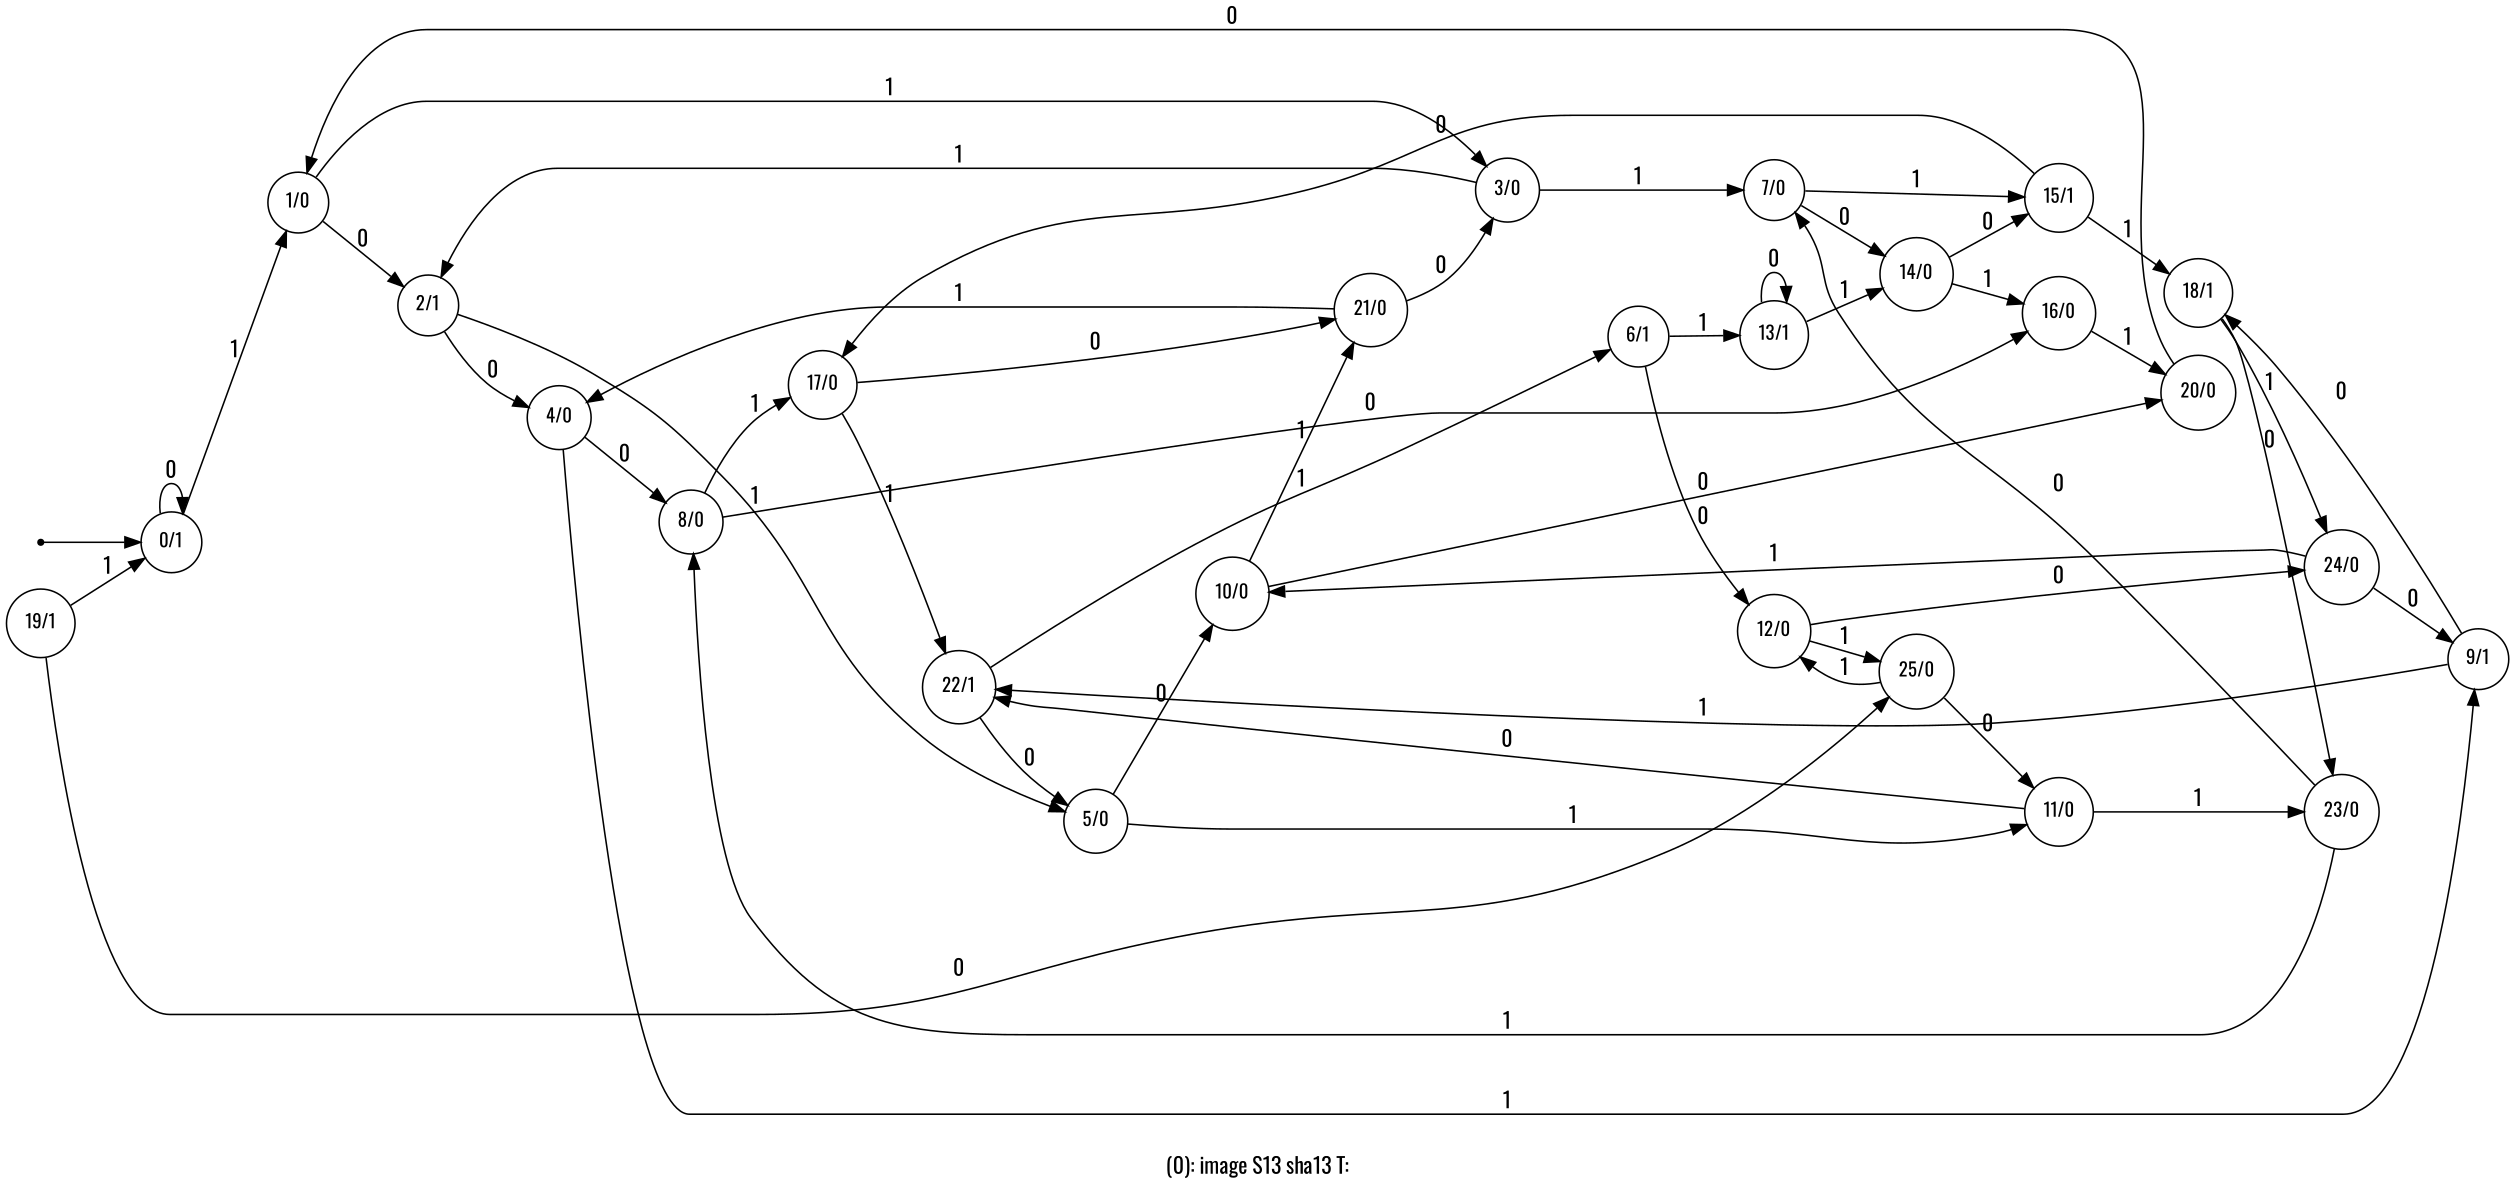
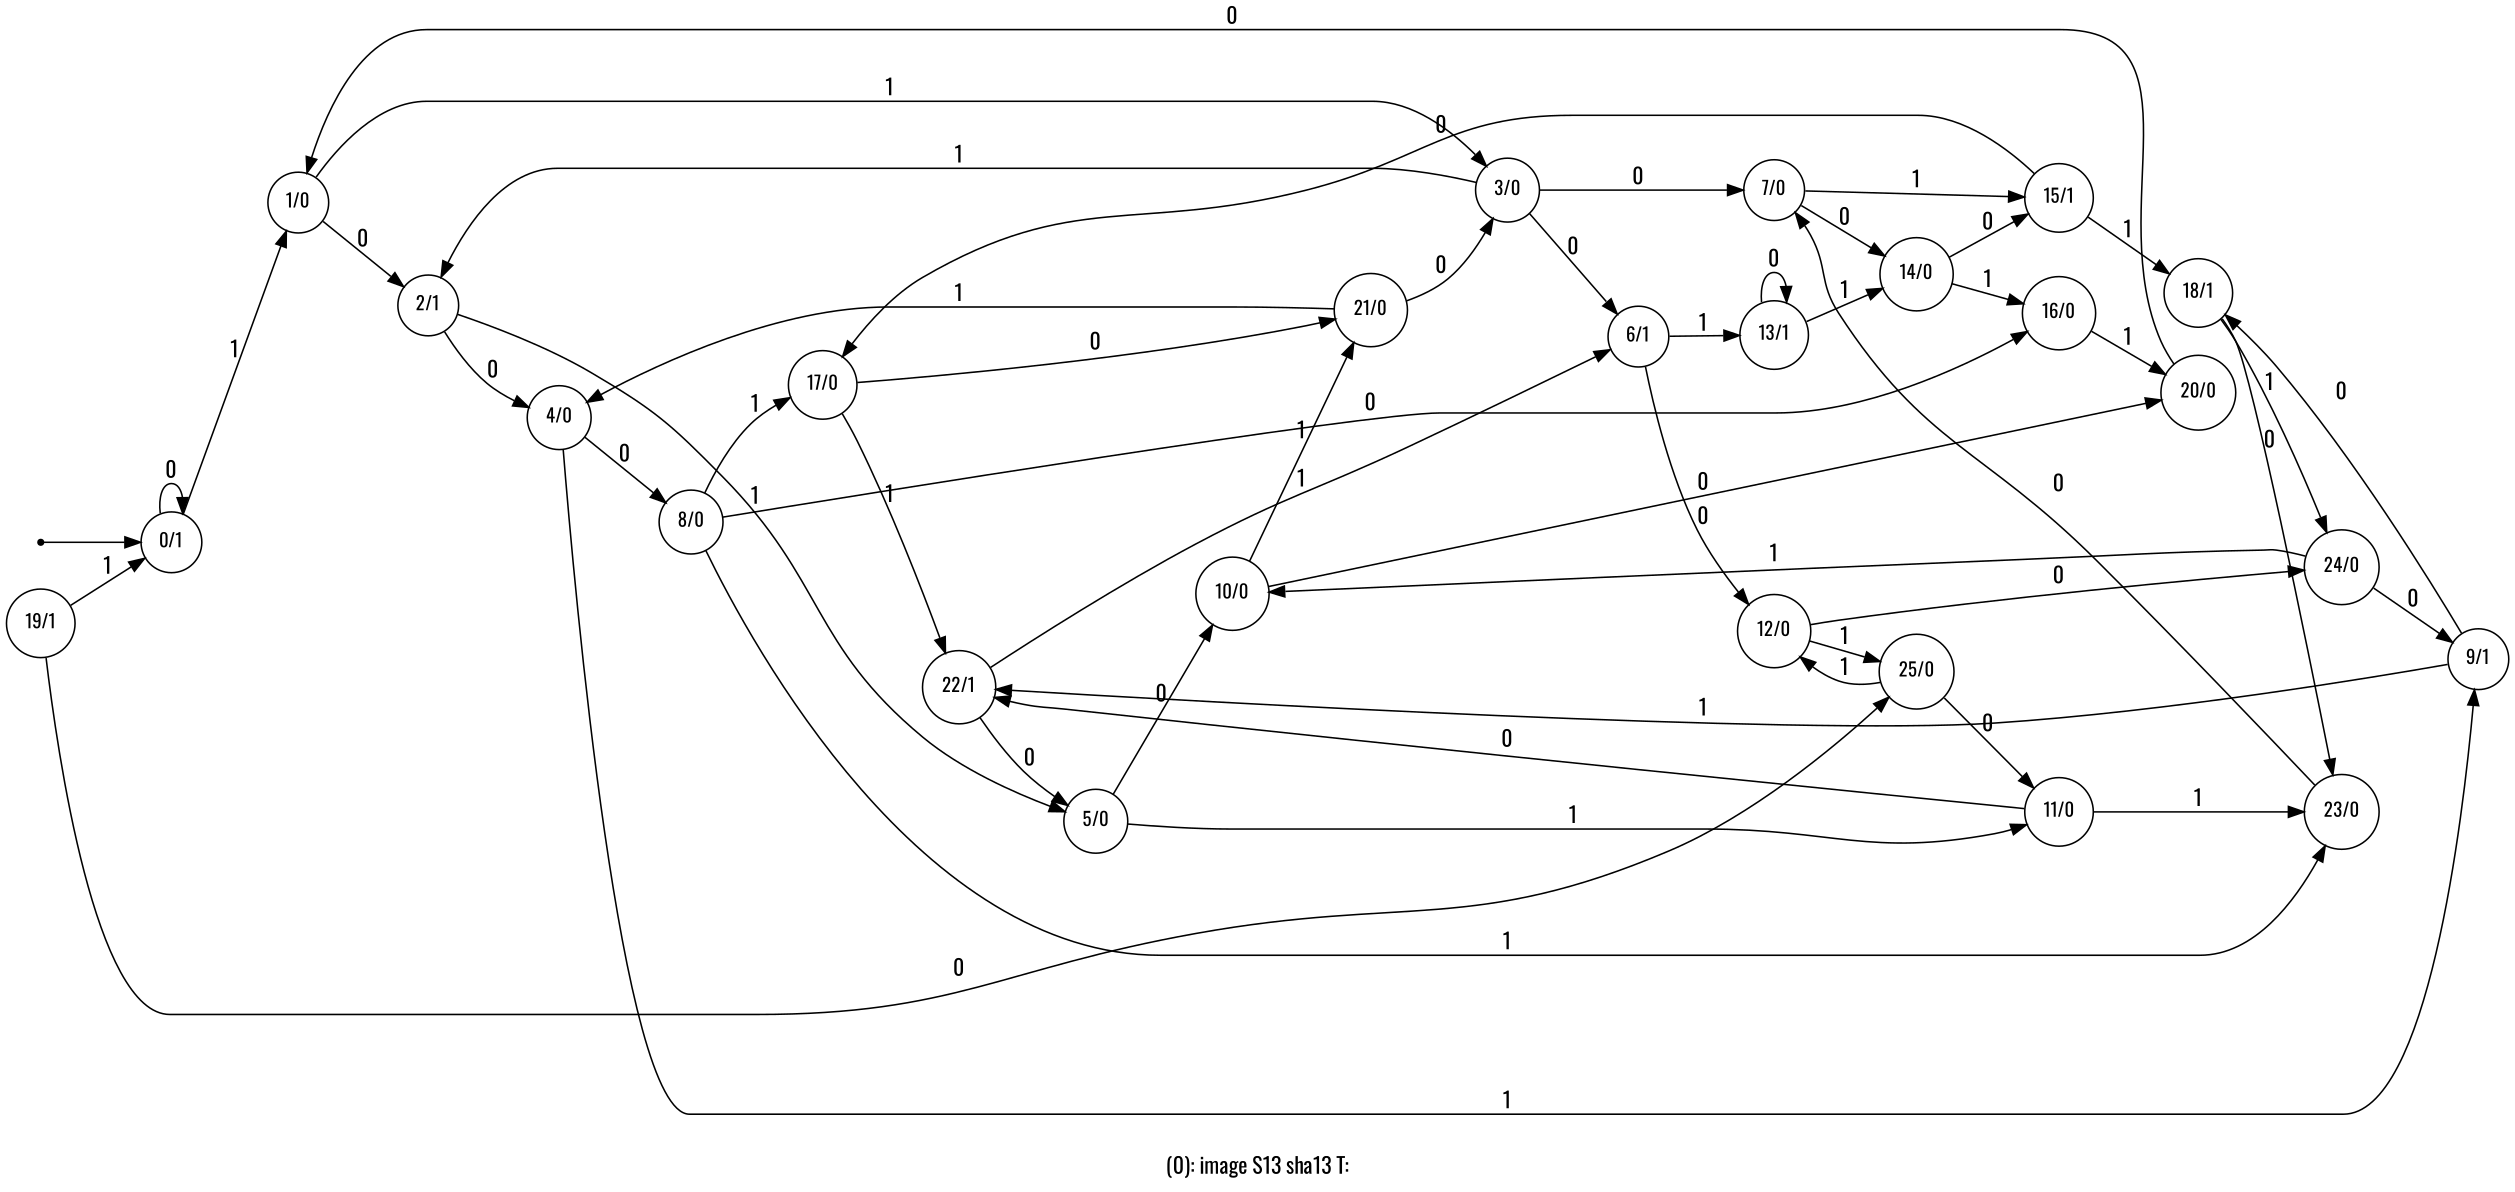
edge "3/0" -> "7/0": label "1" -> "0"
edge "3/0" -> "6/1": added, label "0"
edge "23/0" -> "8/0": reversed
